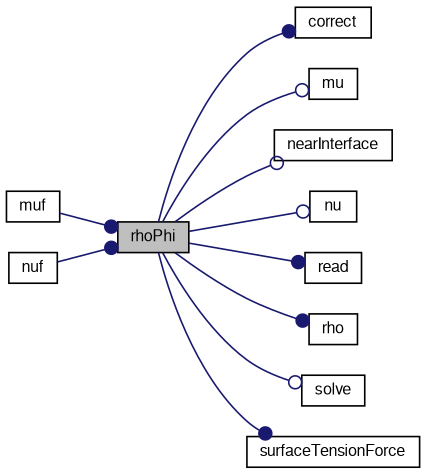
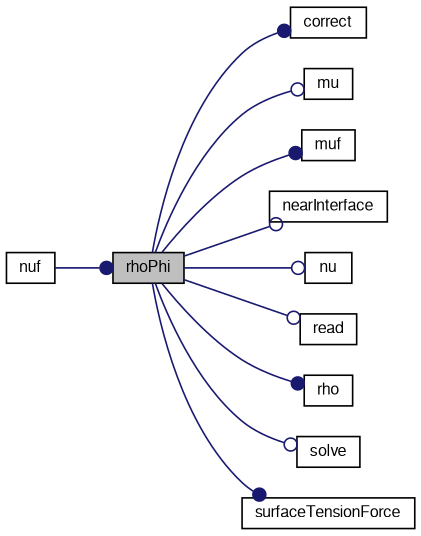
edge "muf" -> "rhoPhi": reversed
edge "rhoPhi" -> "read": arrowhead dot -> odot
